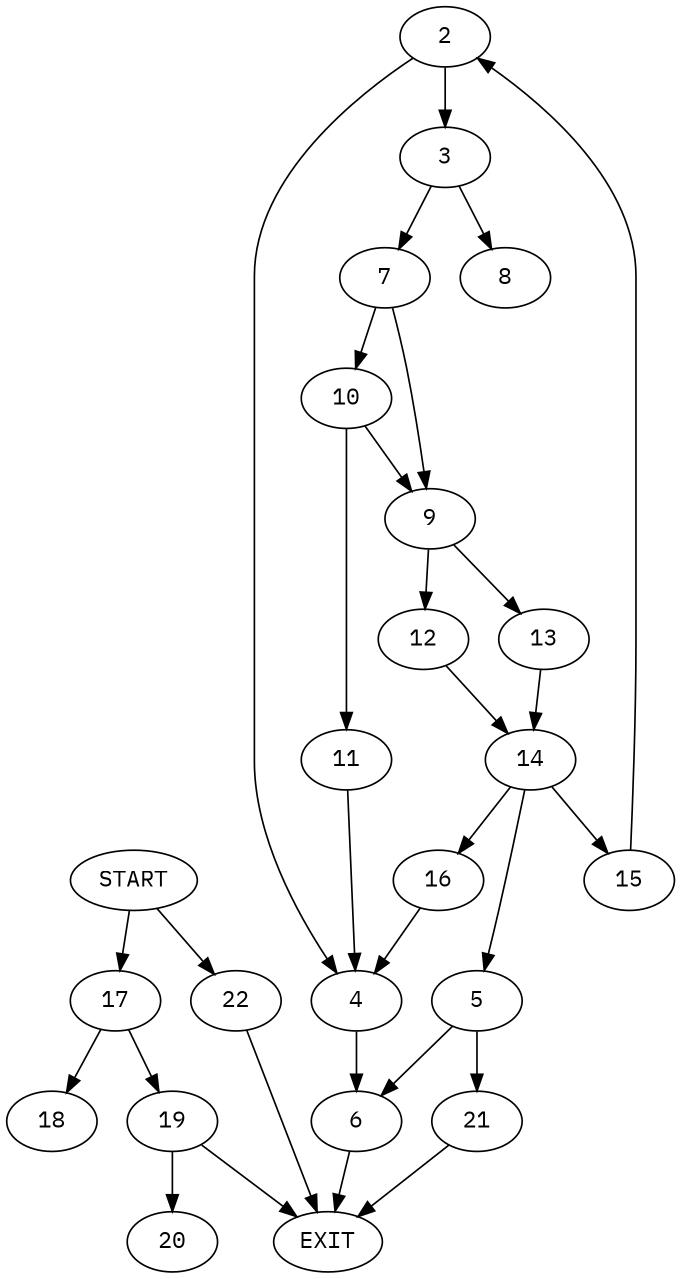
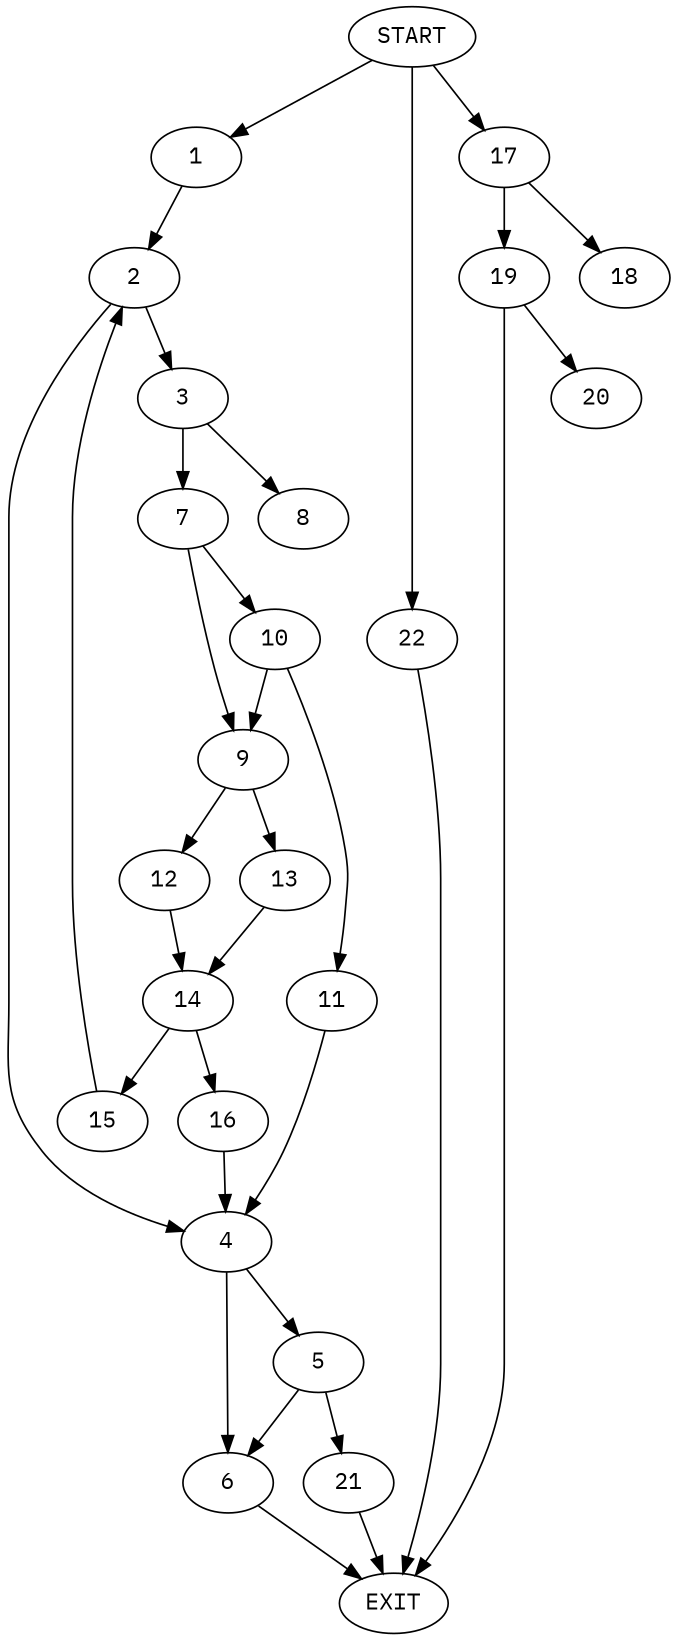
node "1": added
edge "14" -> "5": now "4" -> "5"
